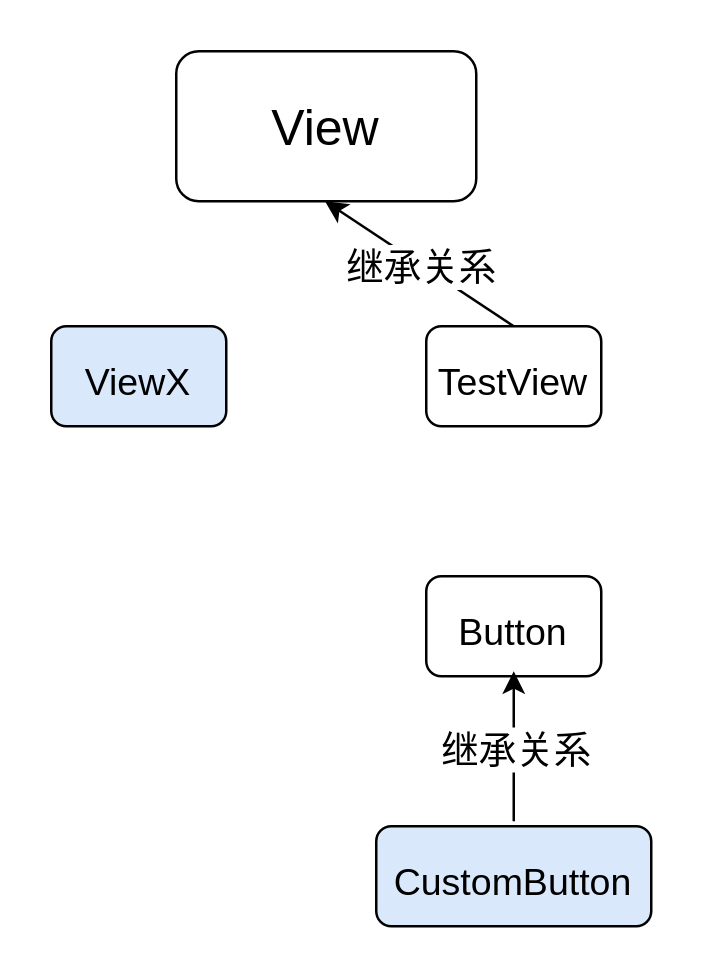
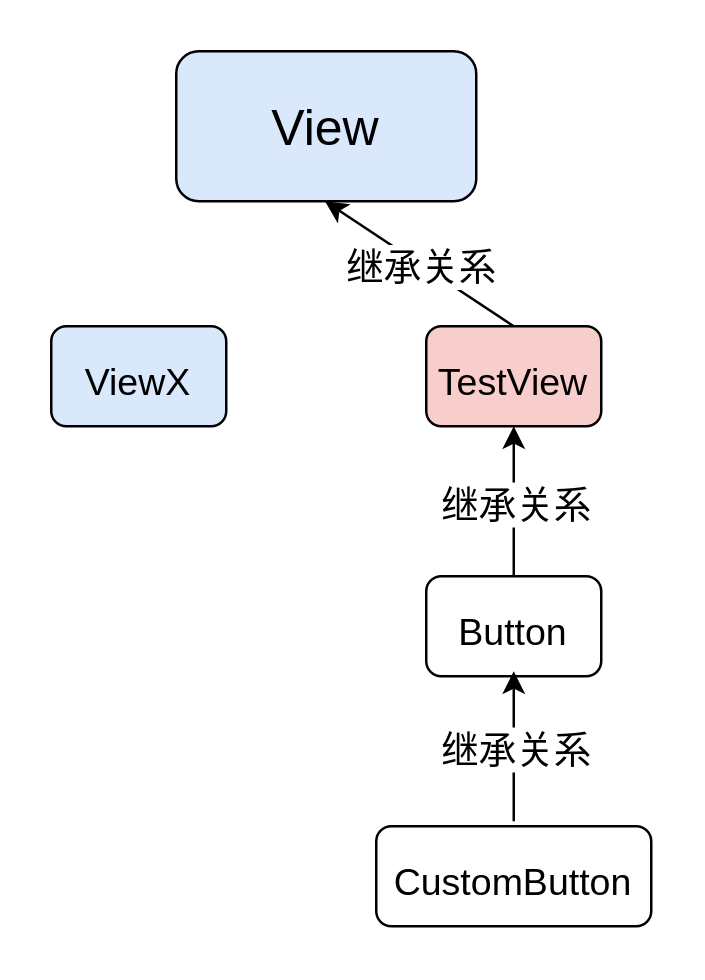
node "View": fillcolor #ffffff -> #dae8fc
node "TestView": fillcolor #ffffff -> #f8cecc
edge "Button" -> "TestView": added, label "继承关系"
node "CustomButton": fillcolor #dae8fc -> #ffffff
